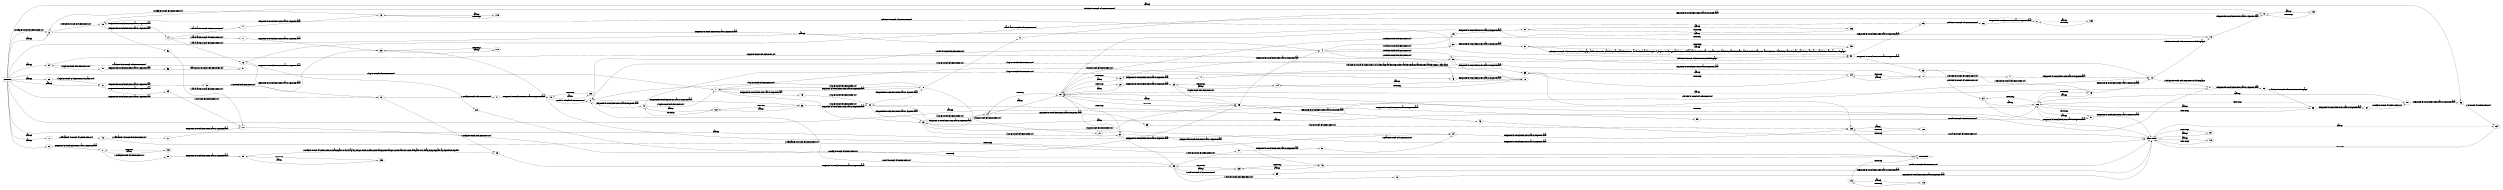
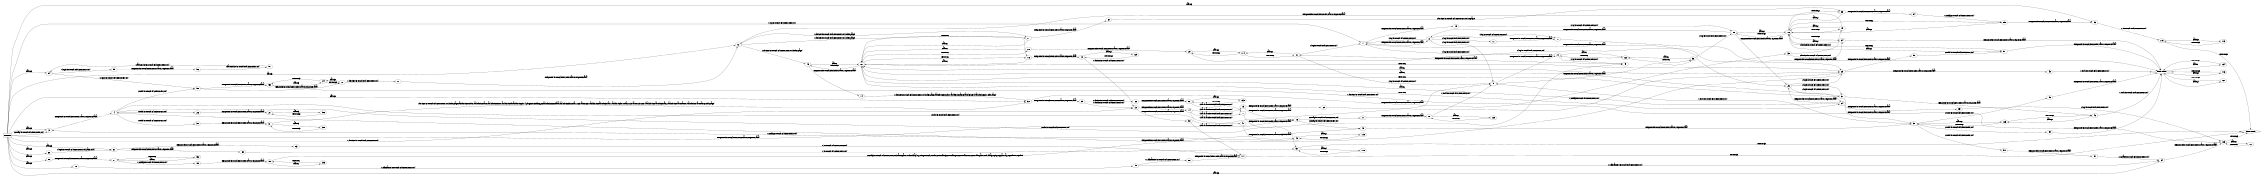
edge "11" -> "12": now "11" -> "21"
edge "67" -> "15": now "67" -> "77"
edge "3" -> "13": now "INITIAL" -> "13"
edge "53" -> "134": now "53" -> "119"
